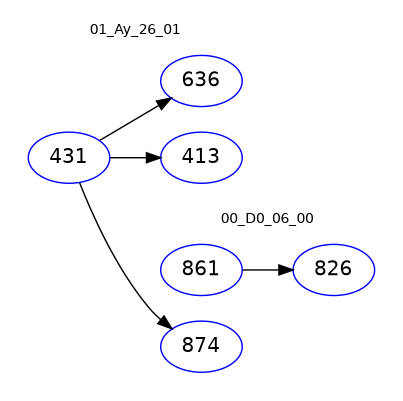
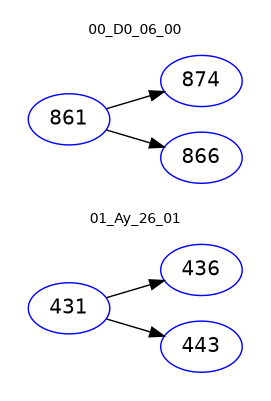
node "636": label "636" -> "436"
node "413": label "413" -> "443"
edge "431" -> "874": now "861" -> "874"
node "826": label "826" -> "866"
